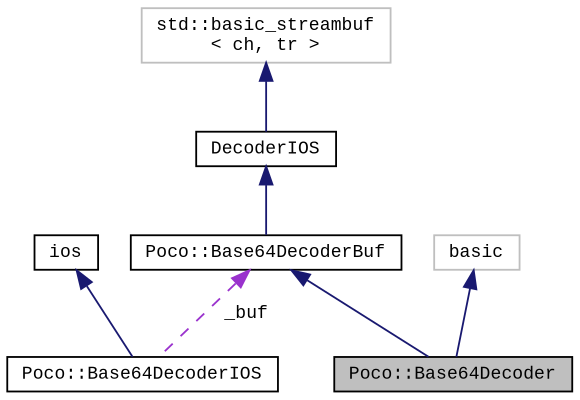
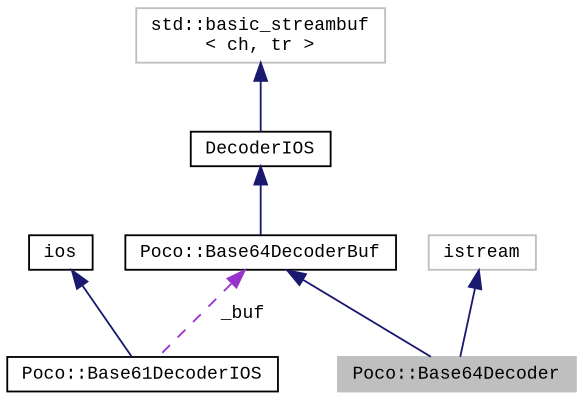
node "basic": label "basic" -> "istream"
node "Poco::Base64DecoderIOS": label "Poco::Base64DecoderIOS" -> "Poco::Base61DecoderIOS"
node "Poco::Base64Decoder": color black -> grey75
